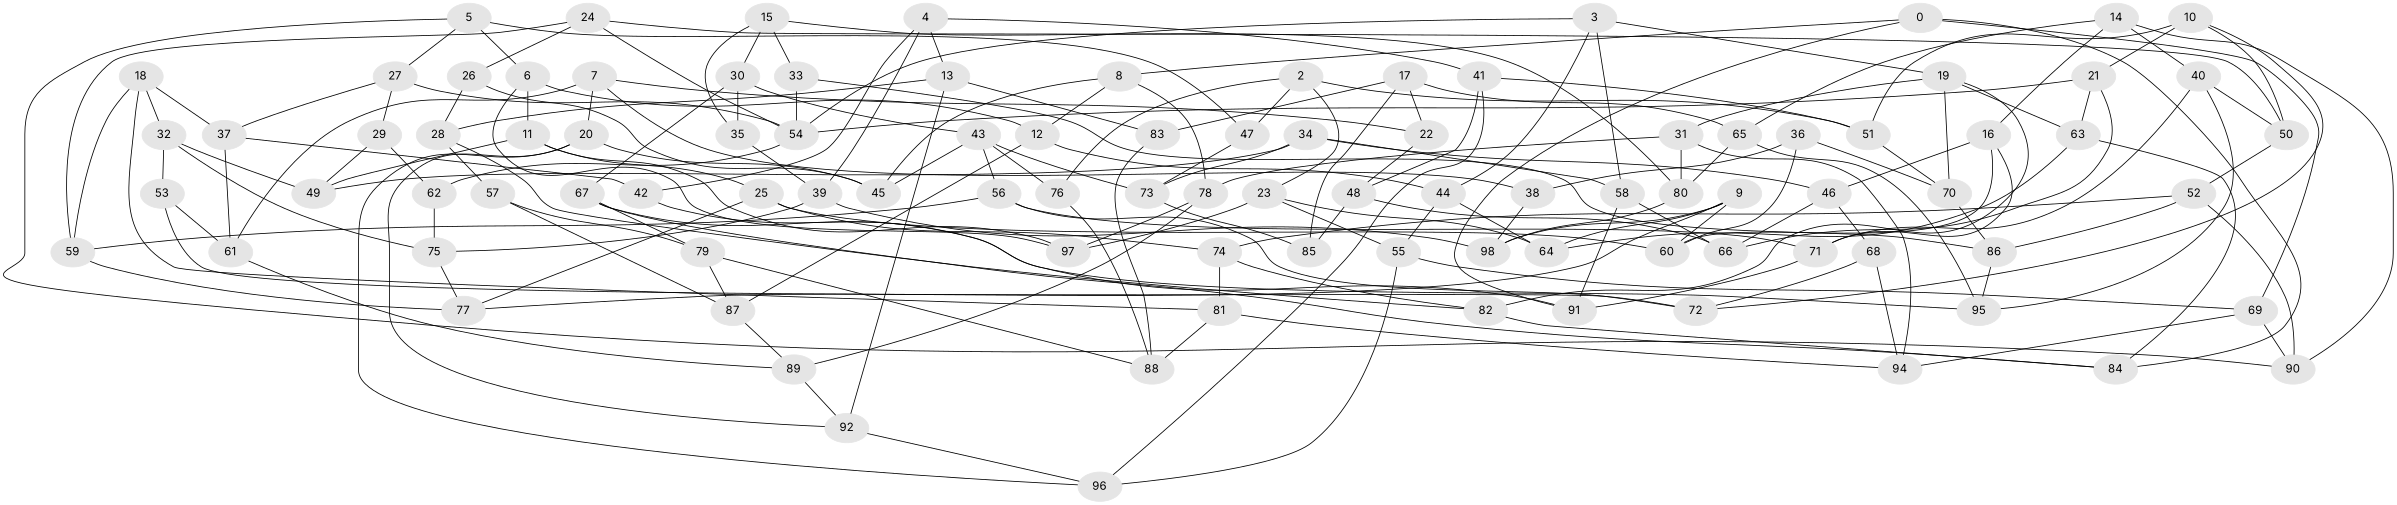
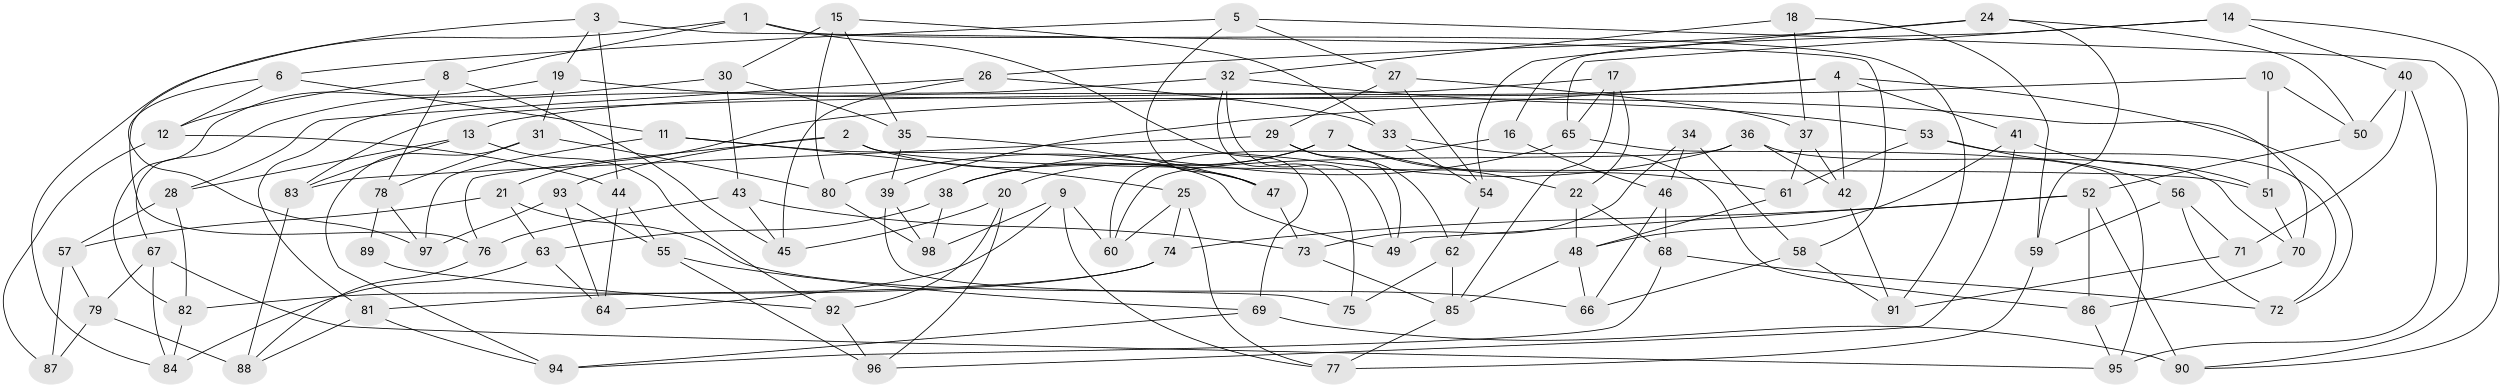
node "0": label "0" -> "1"
edge "3" -- "54": now "3" -- "76"
edge "26" -- "33": added
edge "21" -- "54": now "21" -- "57"
edge "19" -- "63": now "38" -- "63"
edge "35" -- "47": added
edge "29" -- "83": added
edge "36" -- "42": added
edge "43" -- "56": now "53" -- "56"
edge "34" -- "49": now "52" -- "49"
node "23": label "23" -> "93"
edge "22" -- "68": added
edge "16" -- "71": removed
edge "10" -- "72": now "4" -- "72"
edge "75" -- "77": now "85" -- "77"
edge "62" -- "85": added
edge "18" -- "81": now "32" -- "81"
edge "61" -- "89": now "61" -- "48"
edge "87" -- "89": removed
